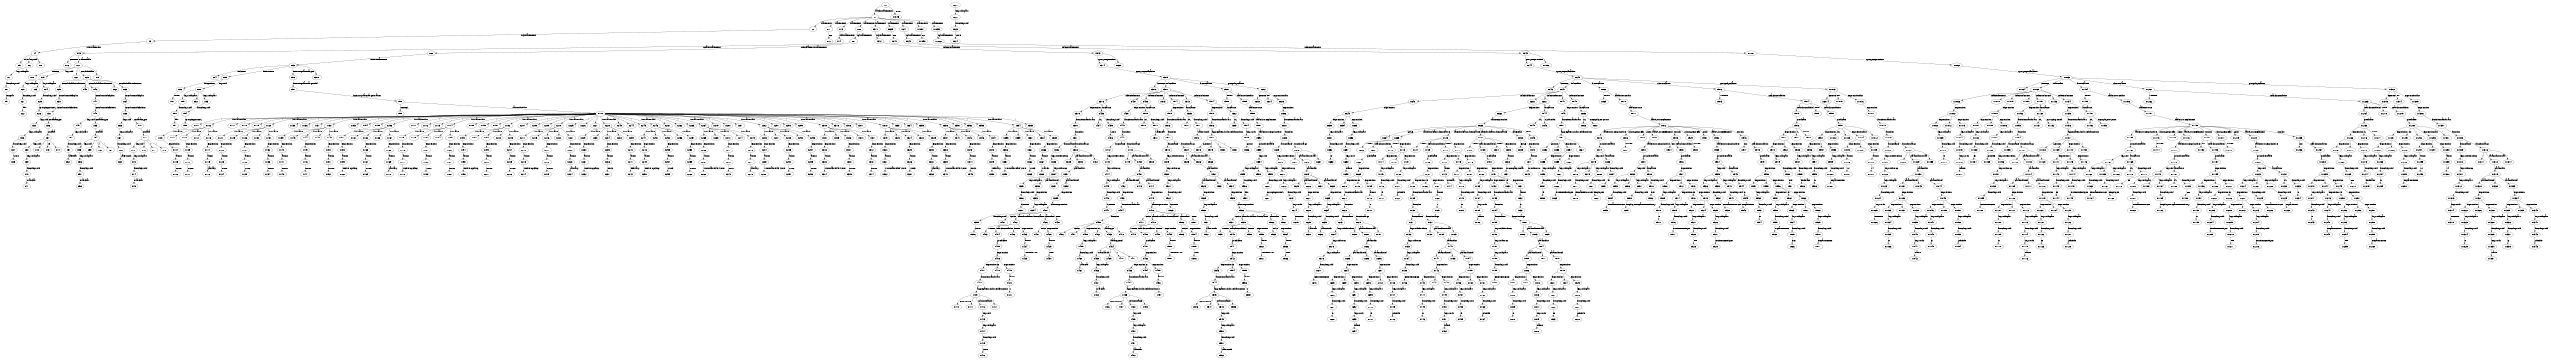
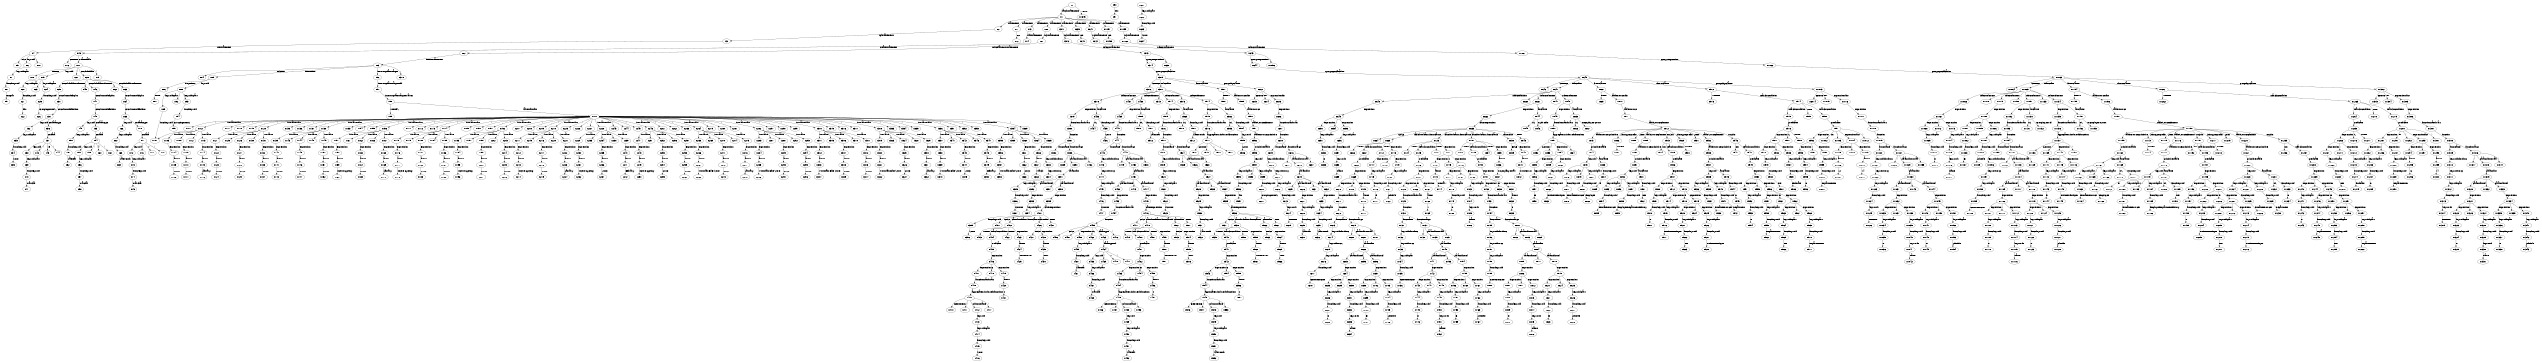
edge "n89" -> "n90": now "n89" -> "n107"
edge "n464" -> "n465": label "nvarchar_id" -> "keyw_id"
